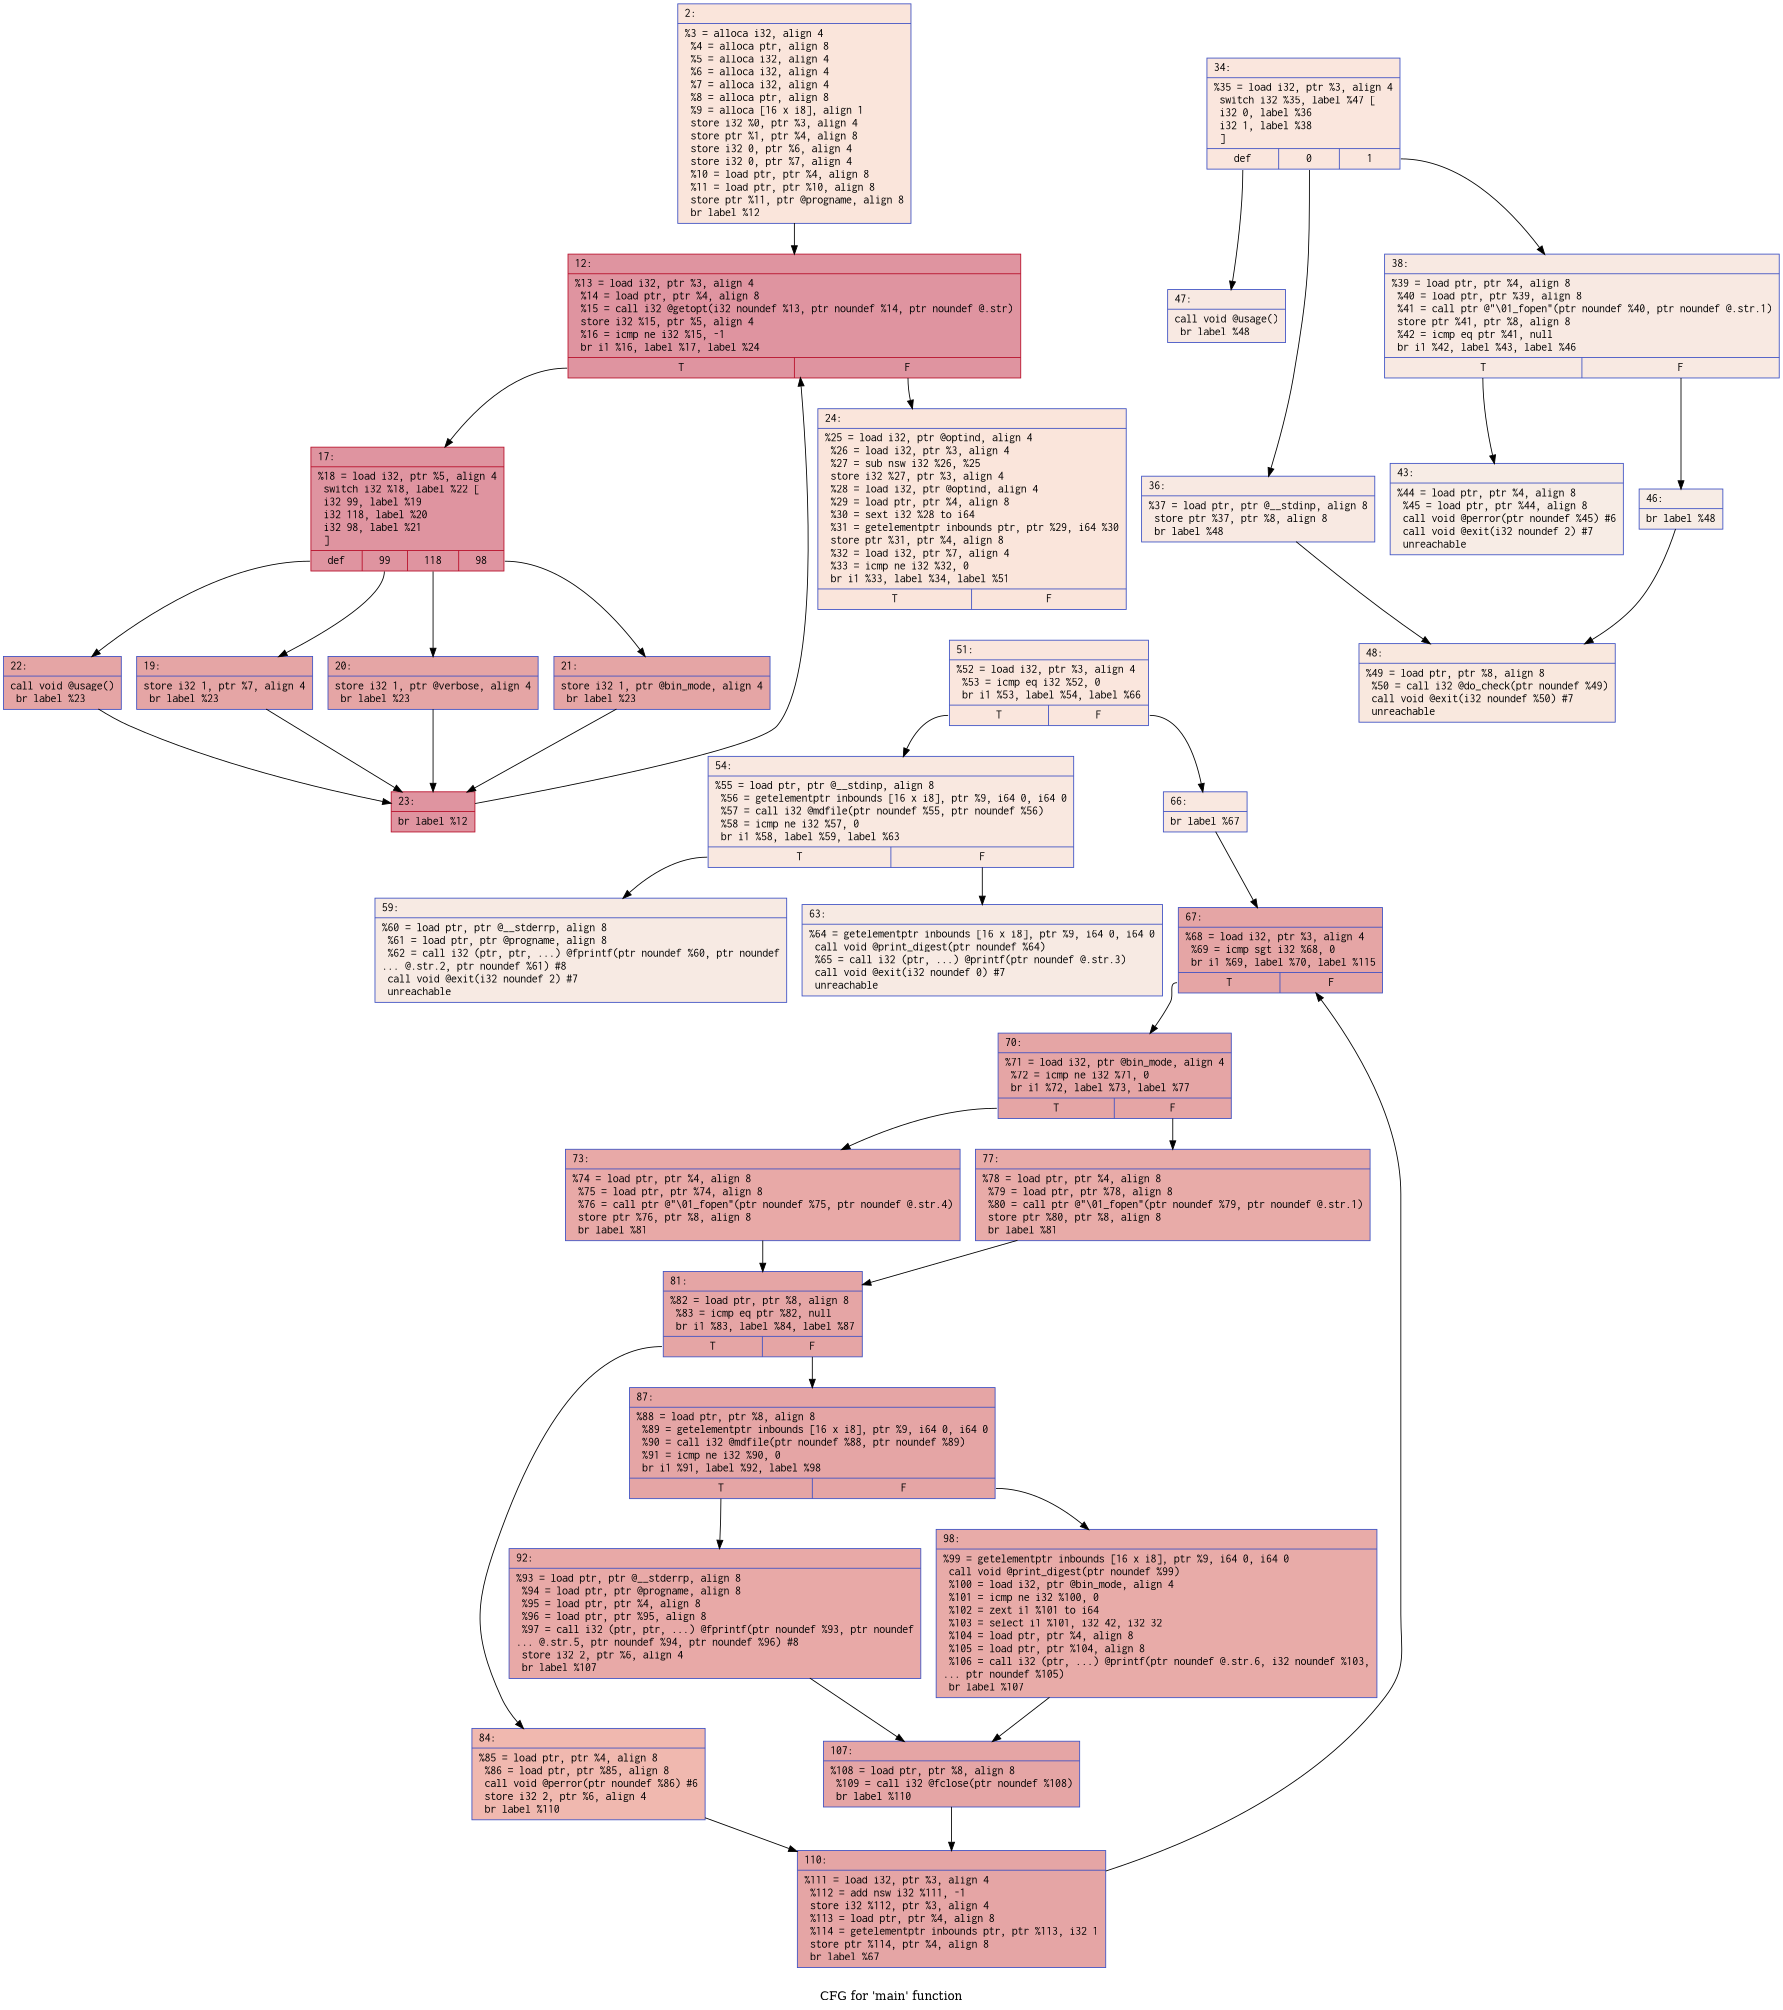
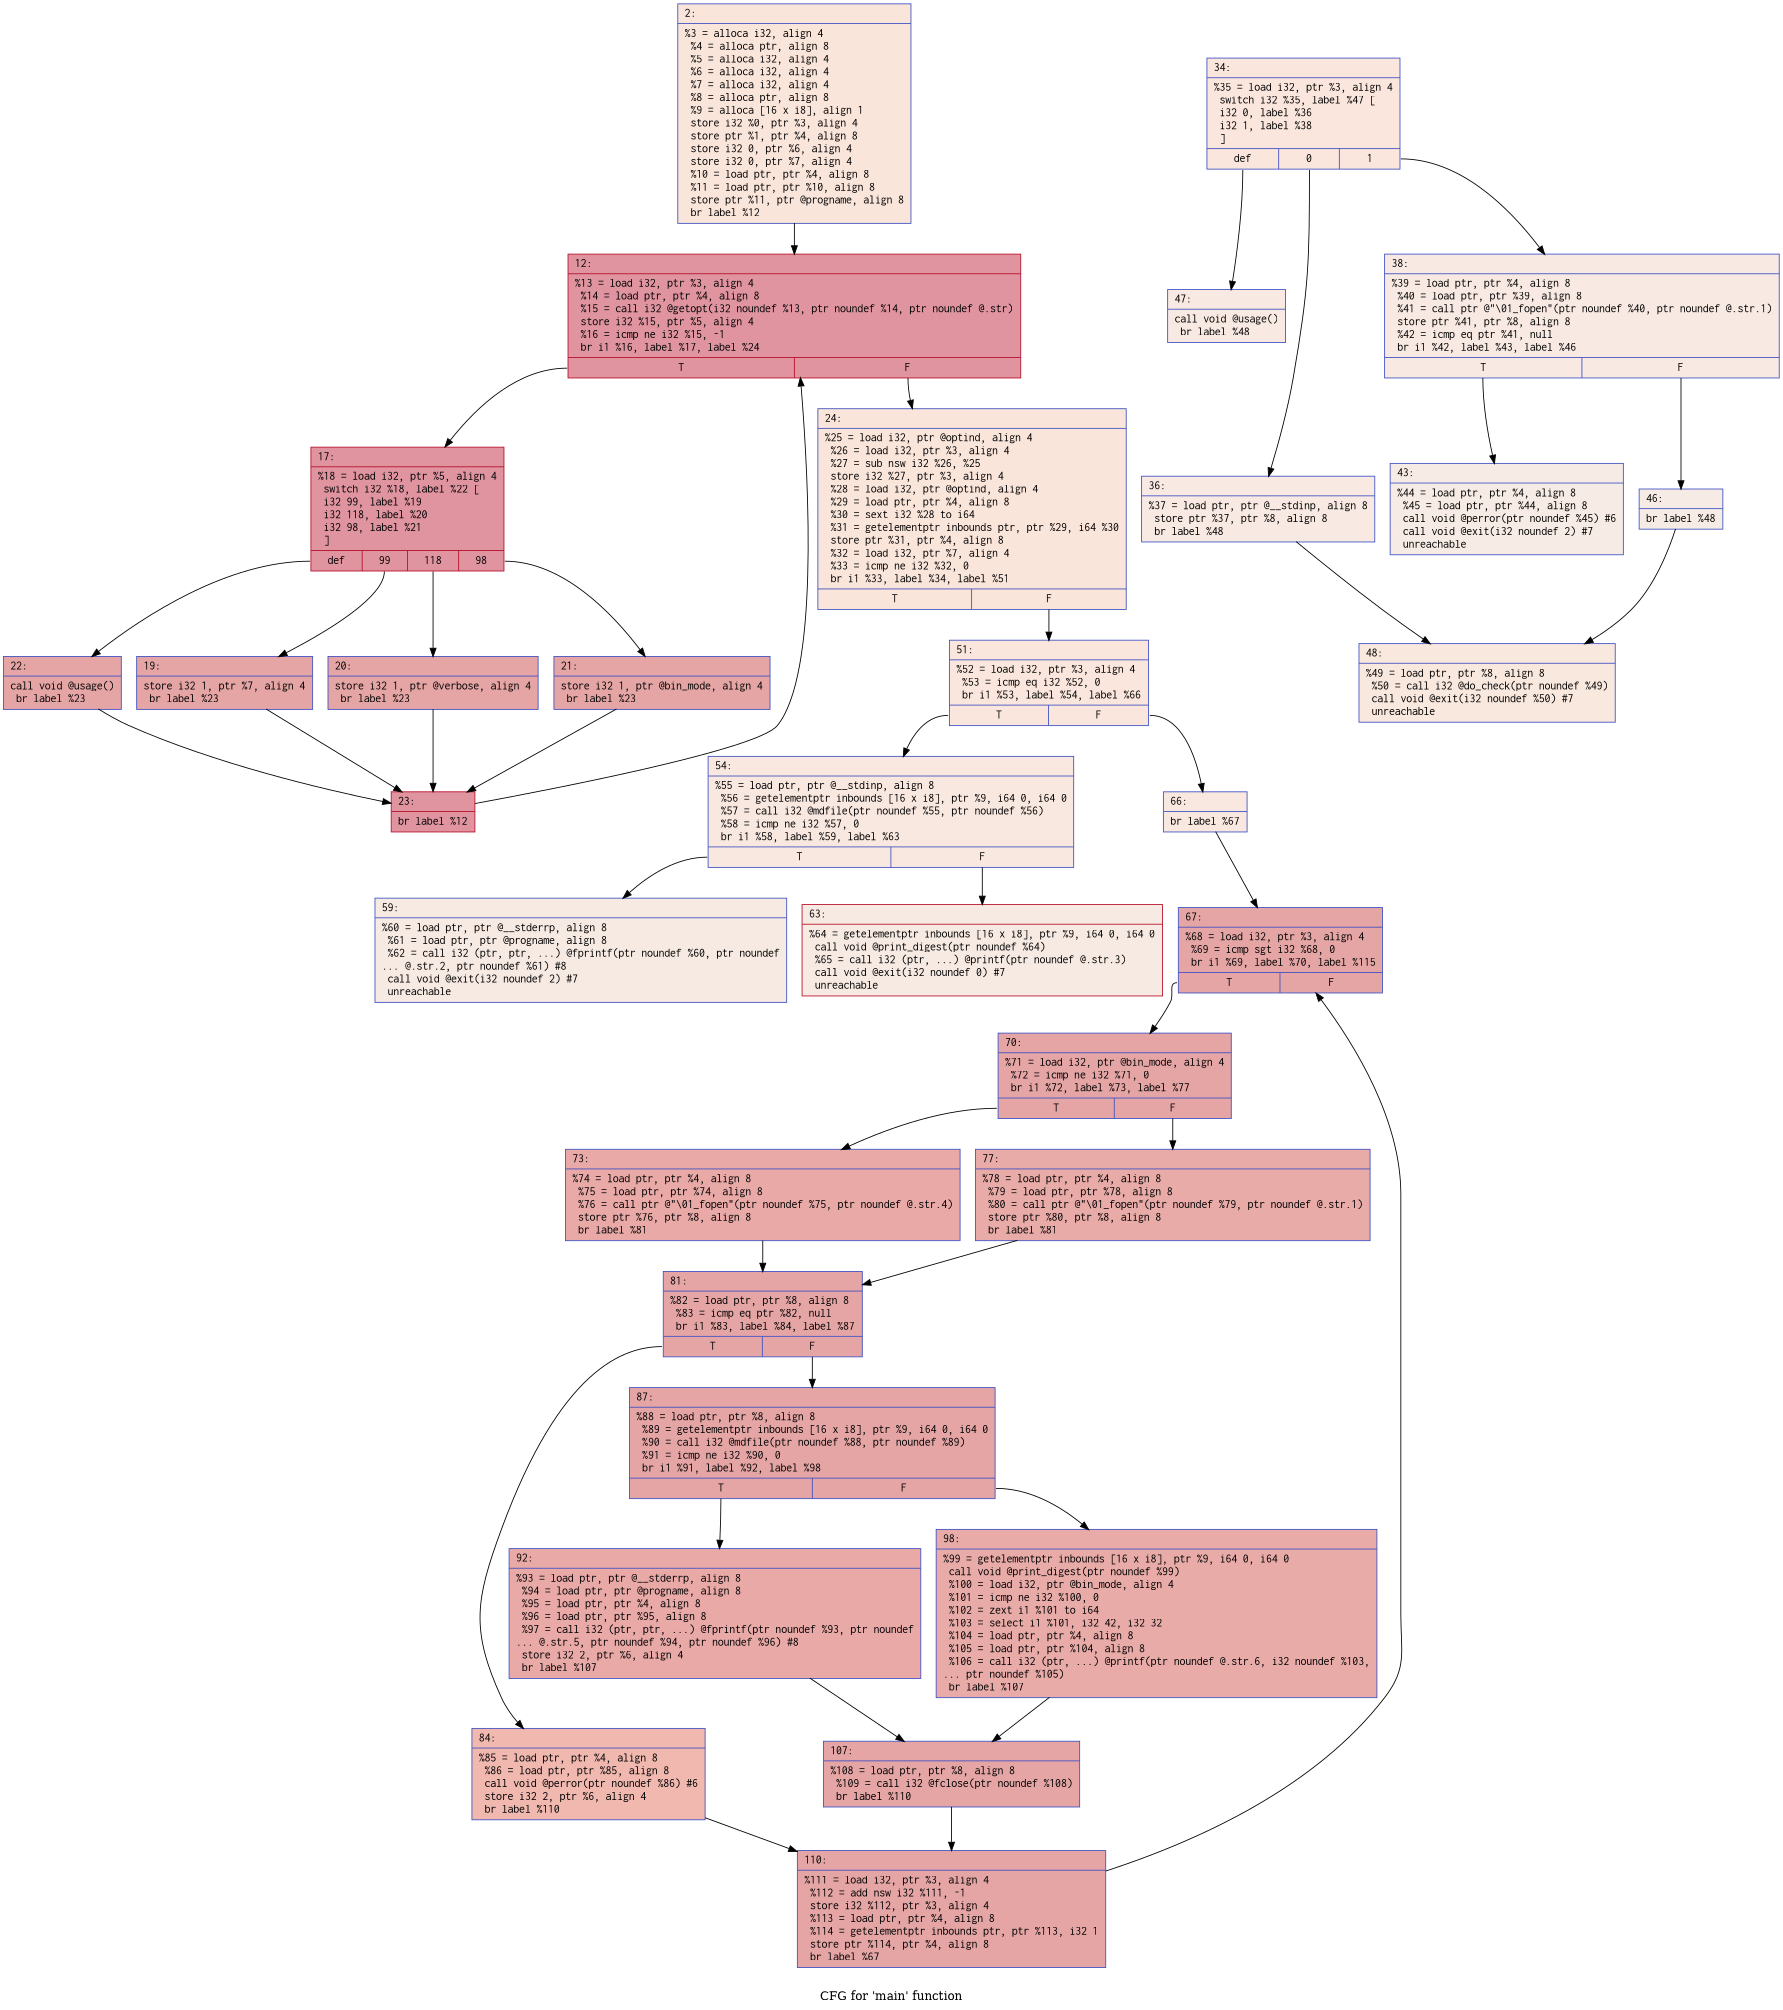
edge "24:" -> "51:": added
node "63:": color #3d50c3ff -> #b70d28ff
